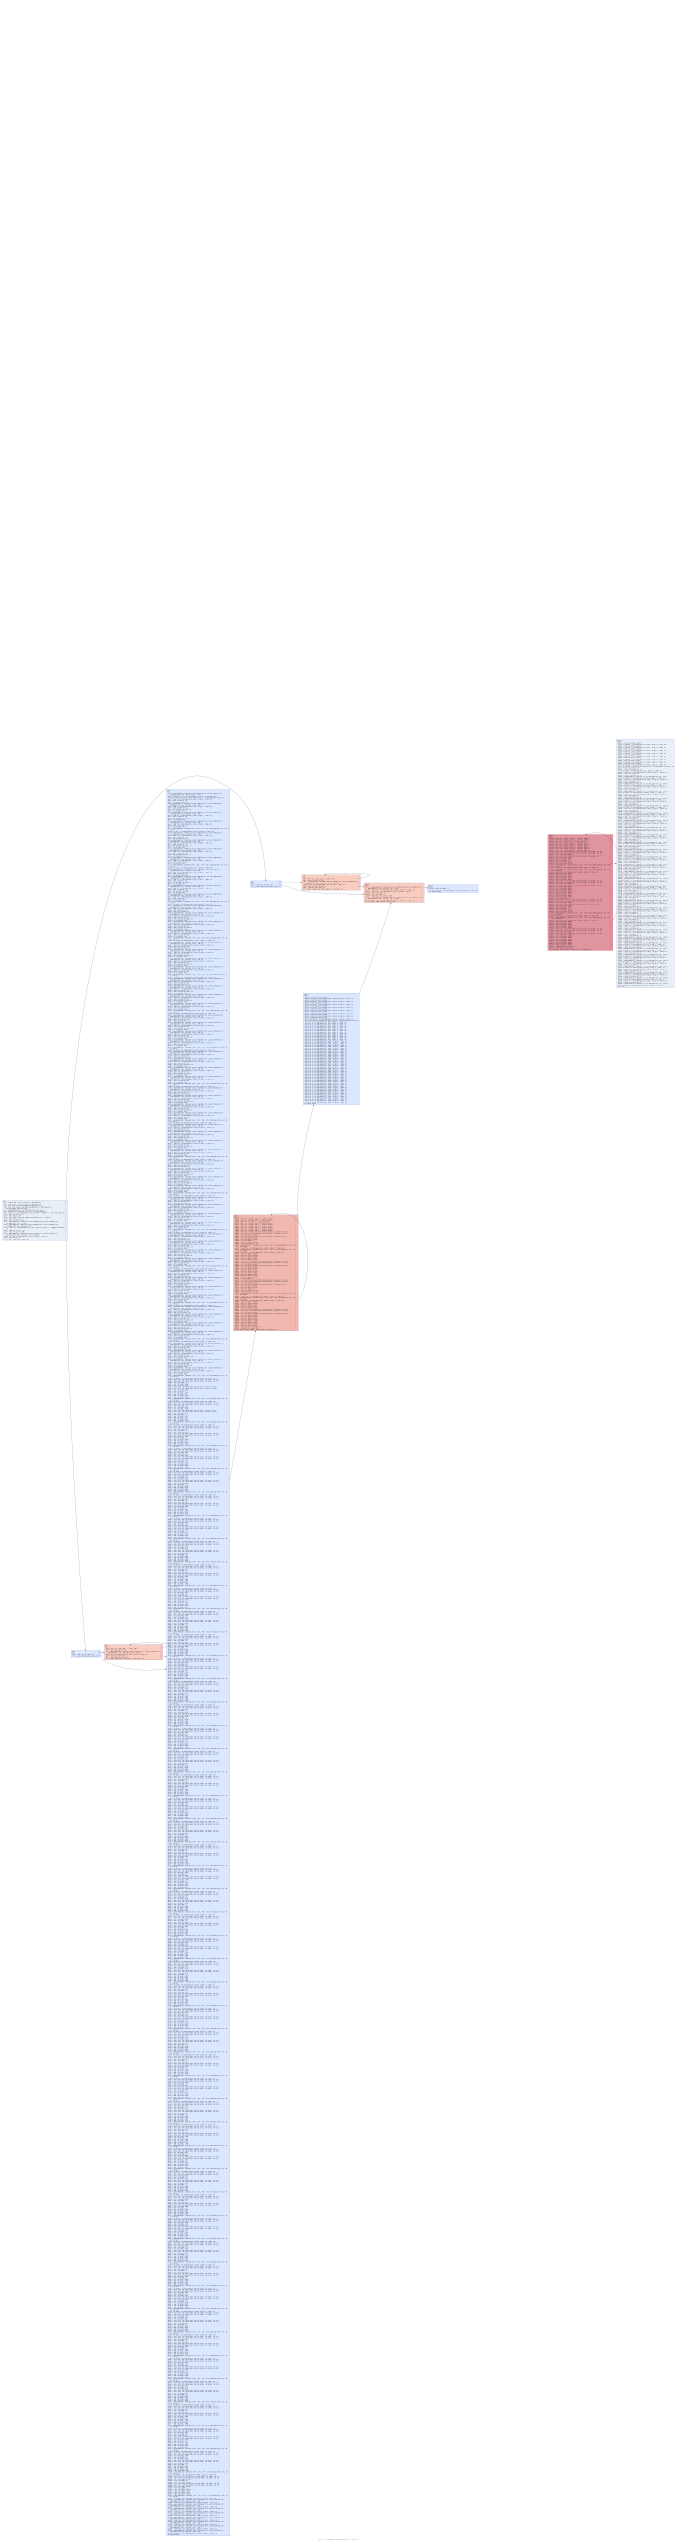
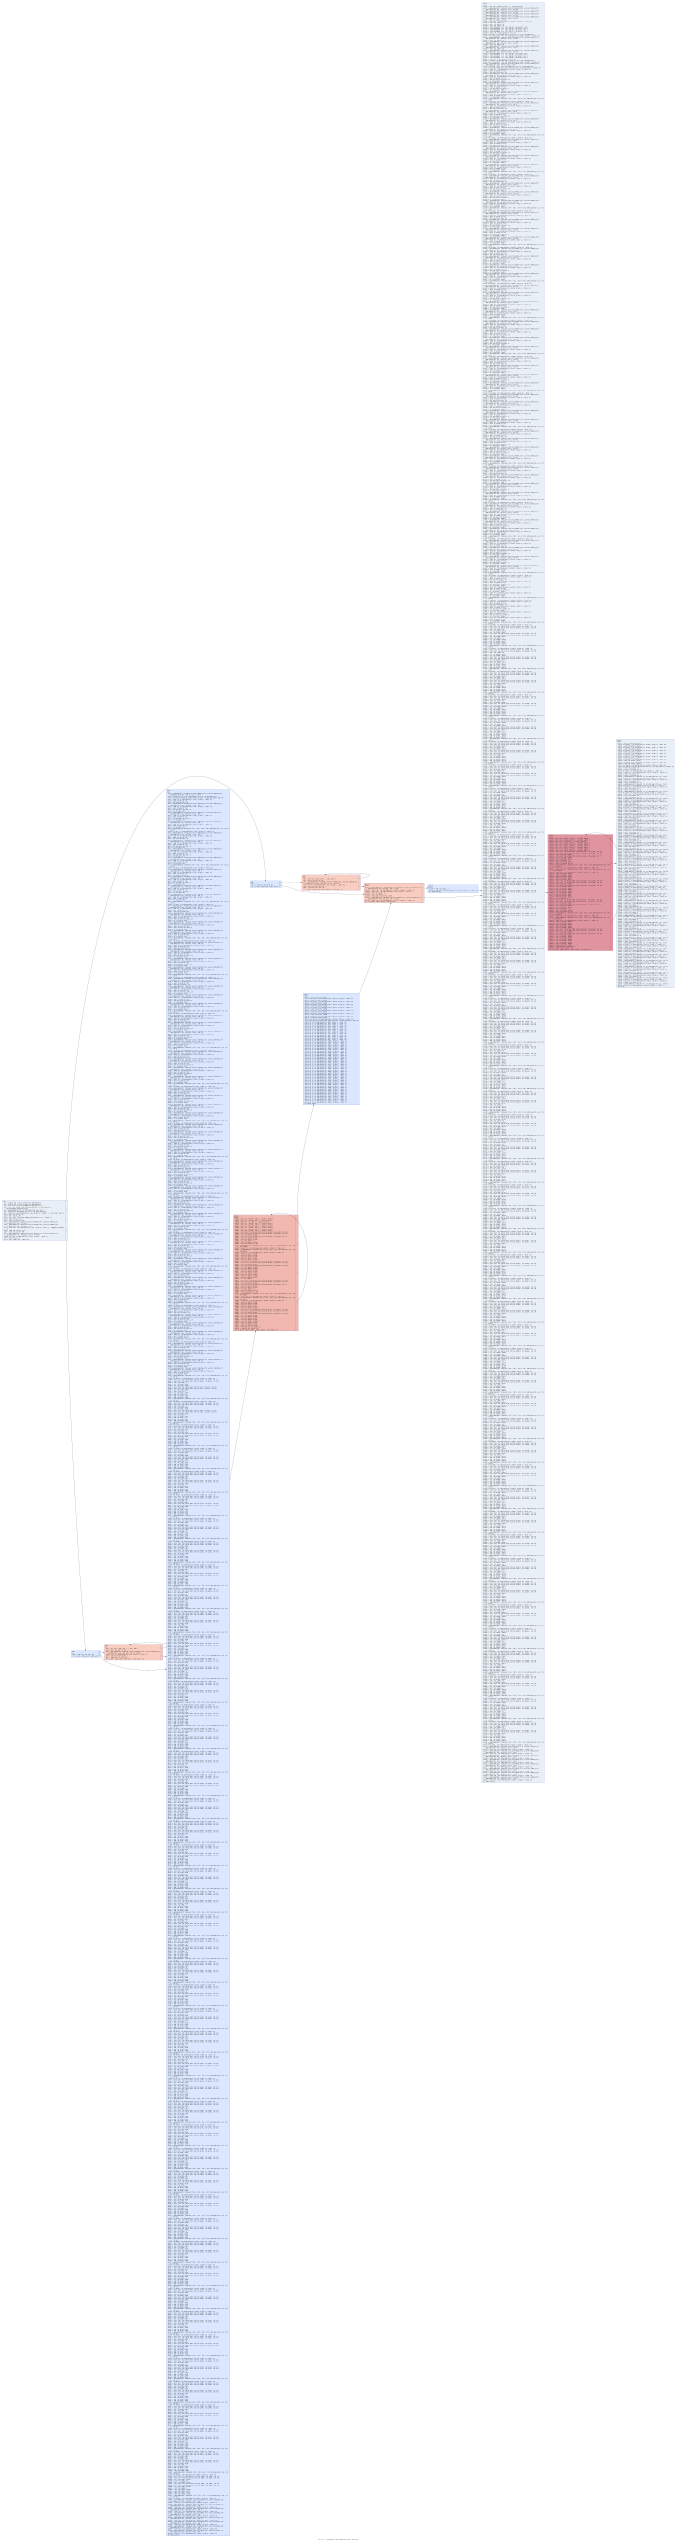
node "%1125:": added
